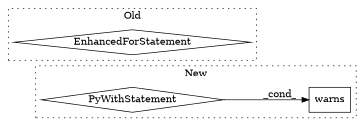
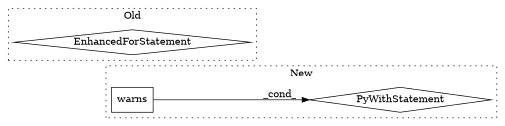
edge "PyWithStatement" -> "warns": reversed
